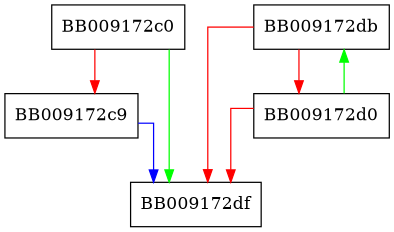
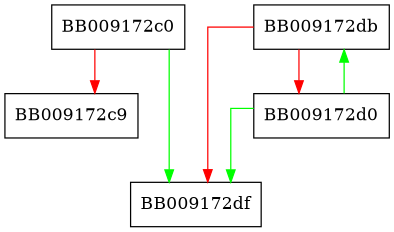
edge "BB009172d0" -> "BB009172df": color red -> green
edge "BB009172c9" -> "BB009172df": removed
